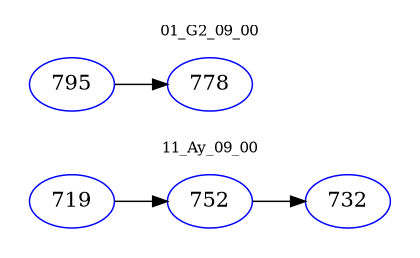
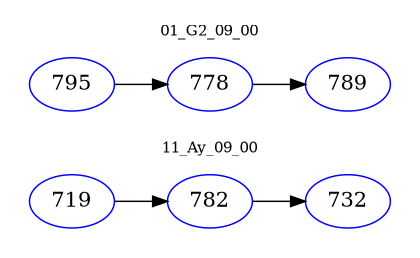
node "789": added
node "752": label "752" -> "782"
